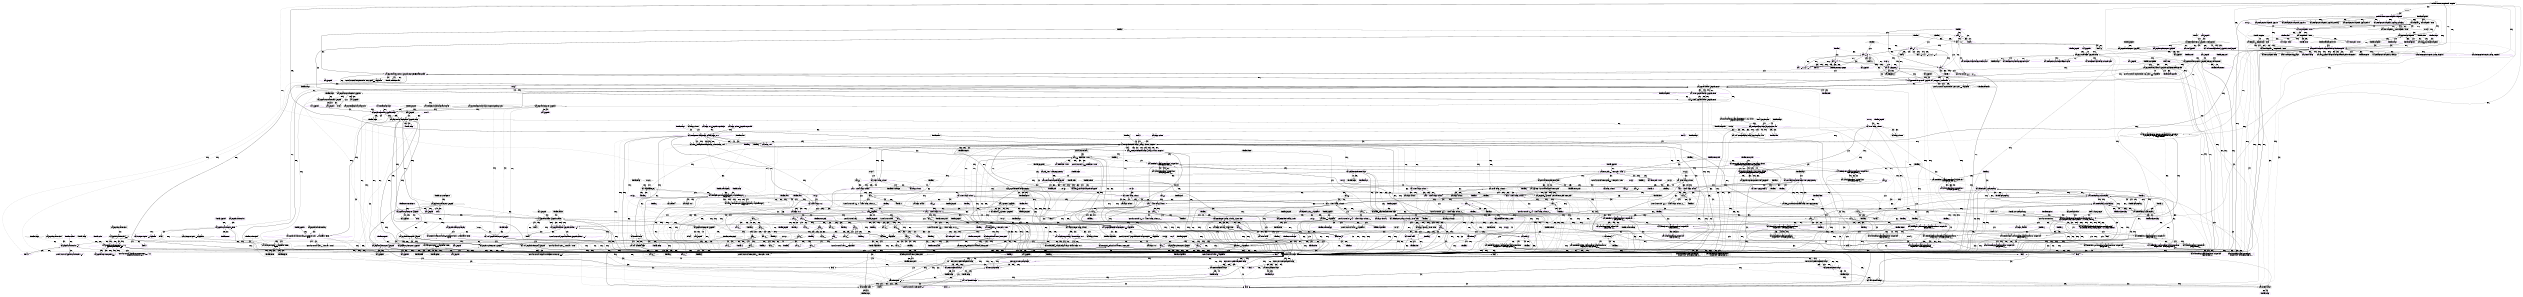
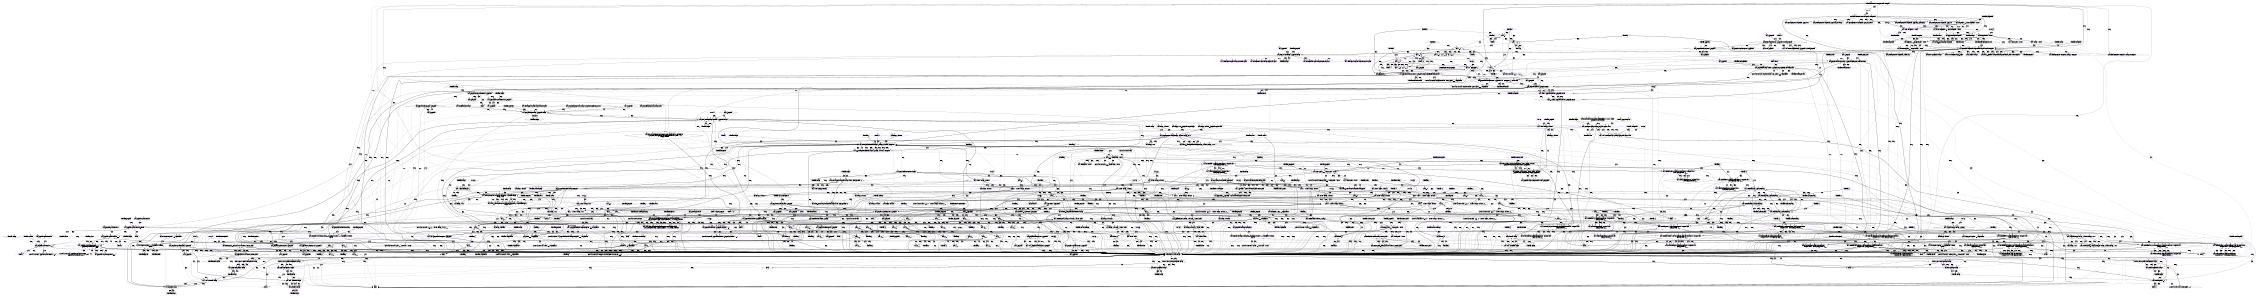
node "(Call,pixel=(size_t) (scale*GETJSAMPLE(*p)))": removed
